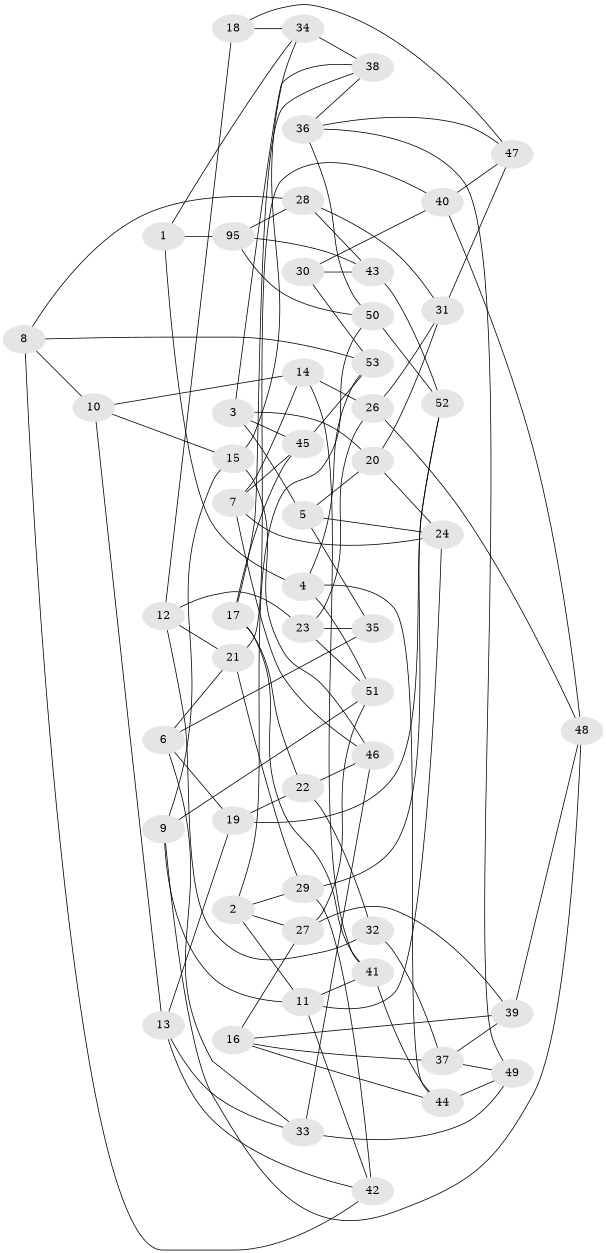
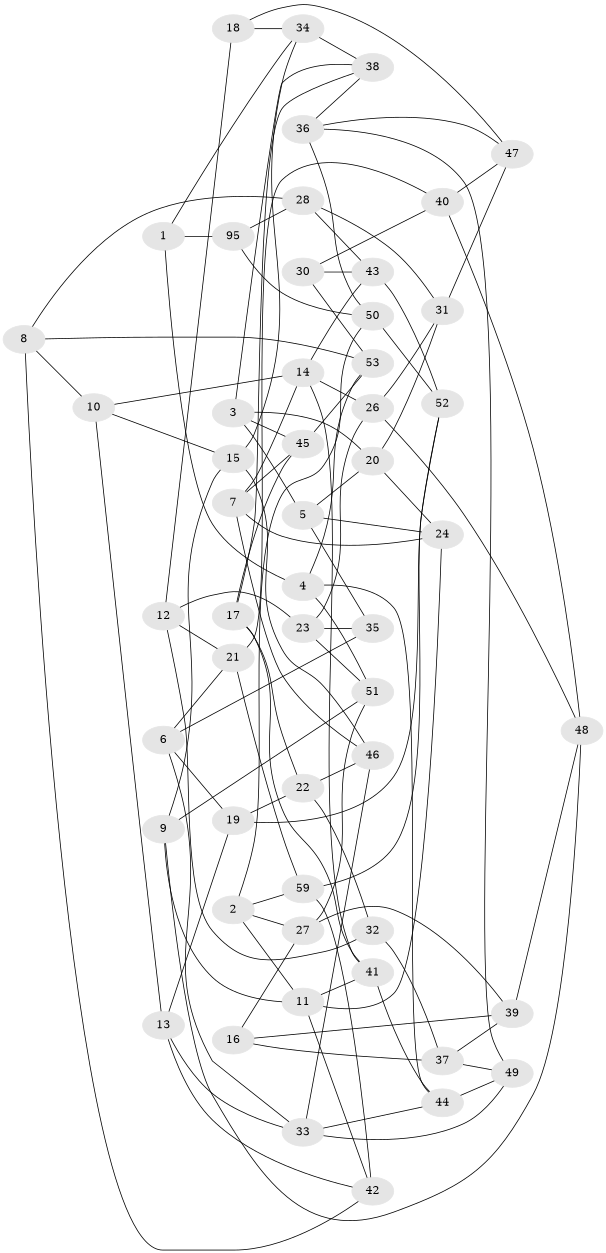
edge "95" -- "43": now "14" -- "43"
node "29": label "29" -> "59"
edge "16" -- "44": now "33" -- "44"
